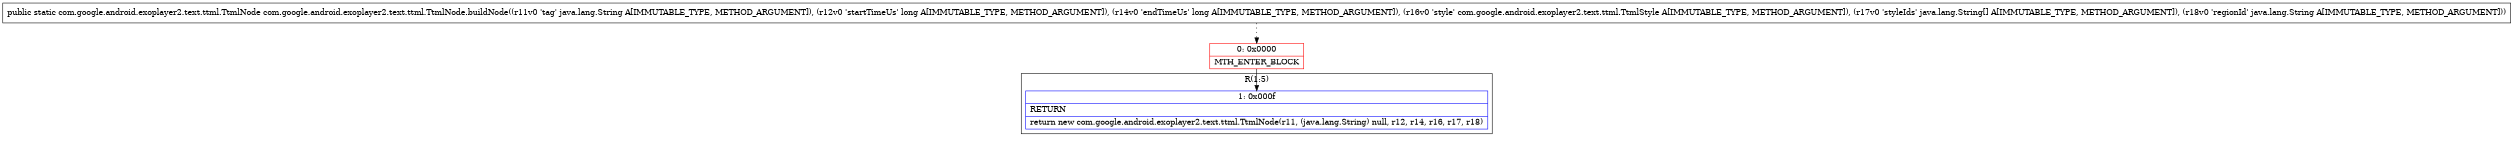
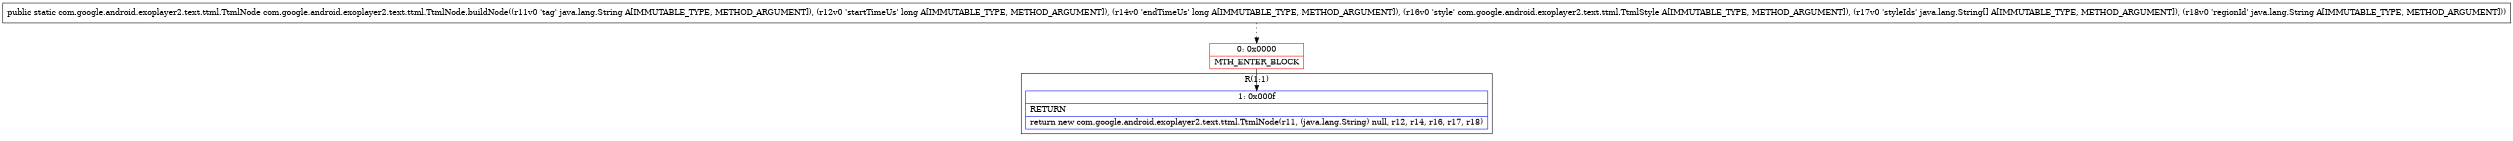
cluster "R(1:5)": label "R(1:5)" -> "R(1:1)"
